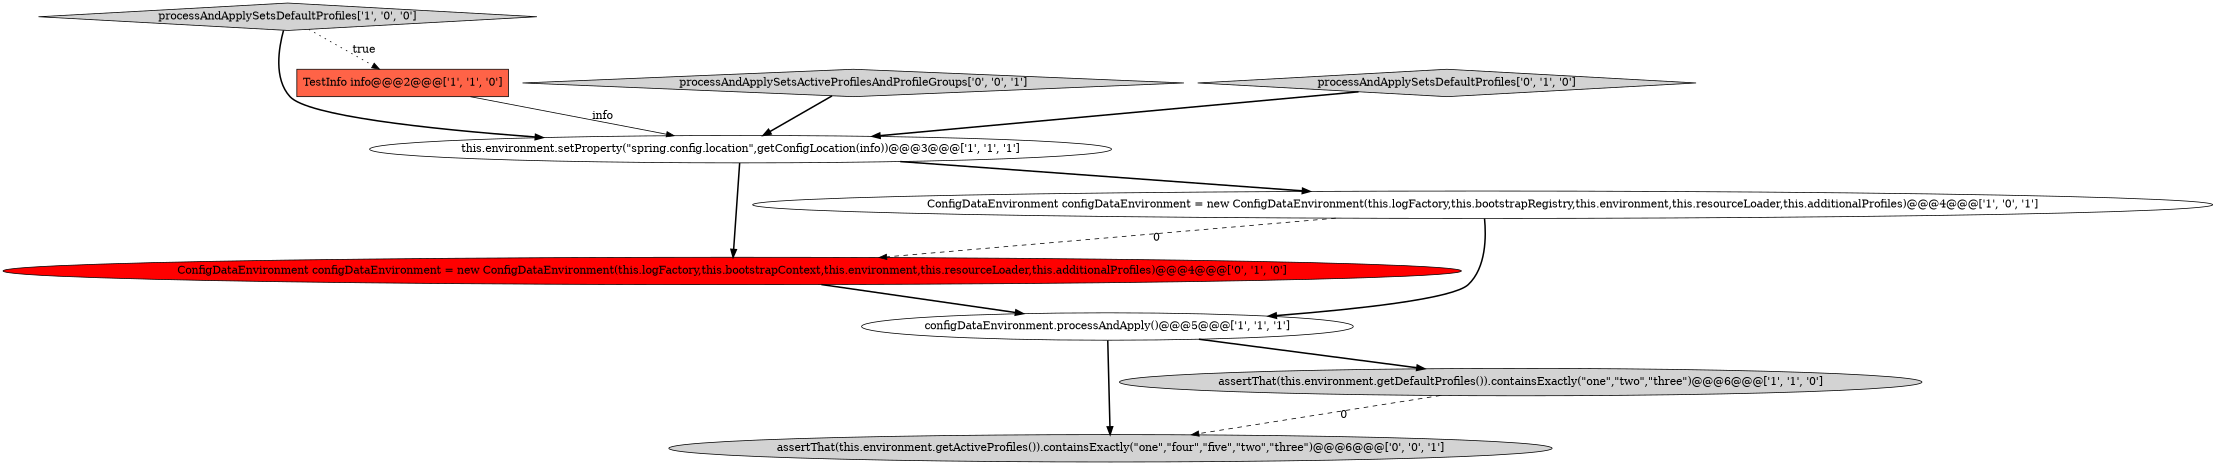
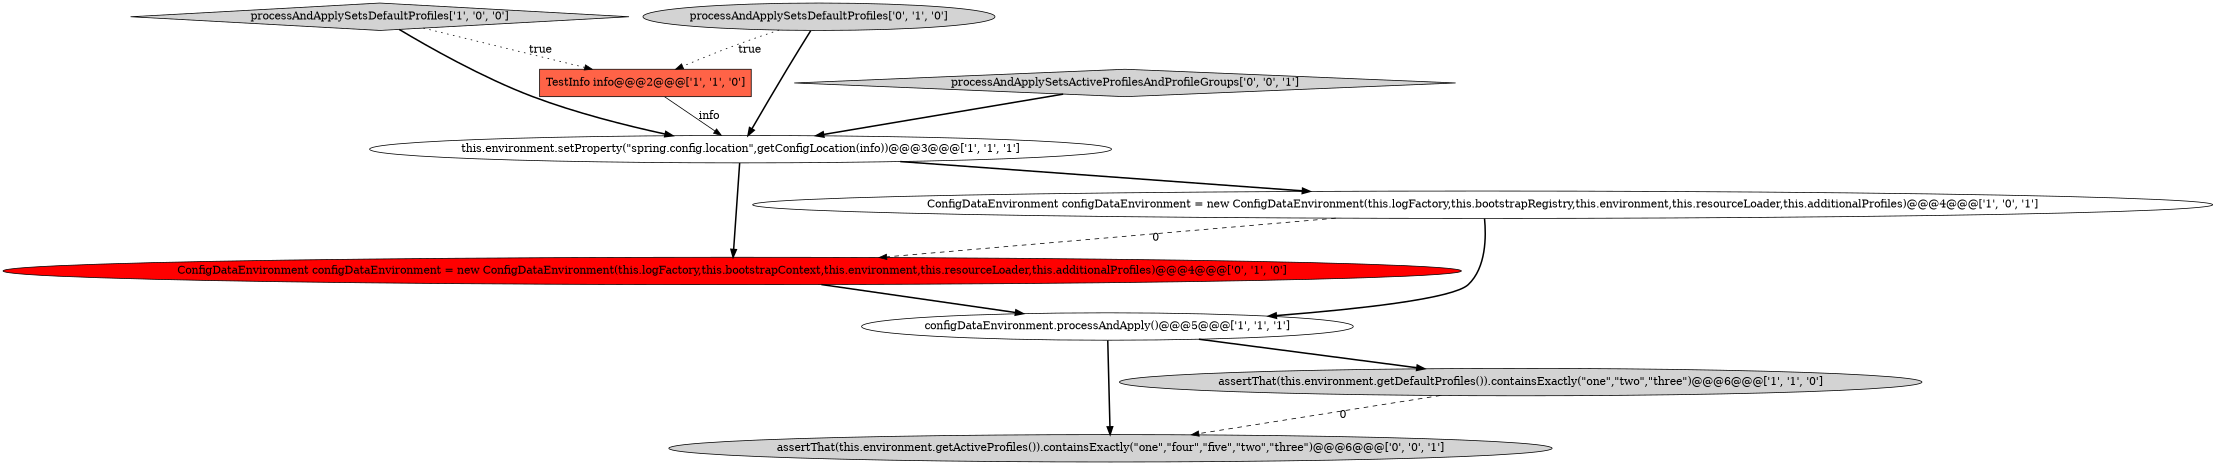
edge "processAndApplySetsDefaultProfiles['0', '1', '0']" -> "TestInfo info@@@2@@@['1', '1', '0']": added, label "true"
node "processAndApplySetsDefaultProfiles['0', '1', '0']": shape diamond -> ellipse
